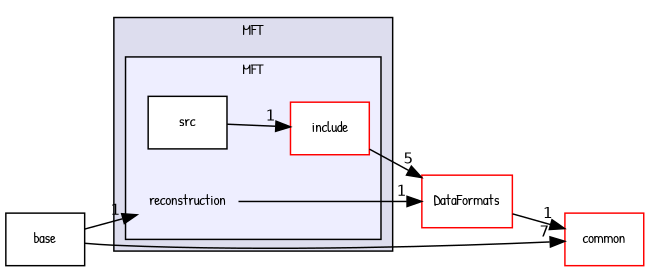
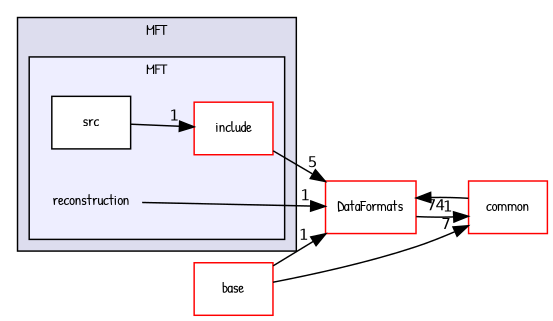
edge "common" -> "DataFormats": added
edge "base" -> "reconstruction": now "base" -> "DataFormats"
node "base": color black -> red
